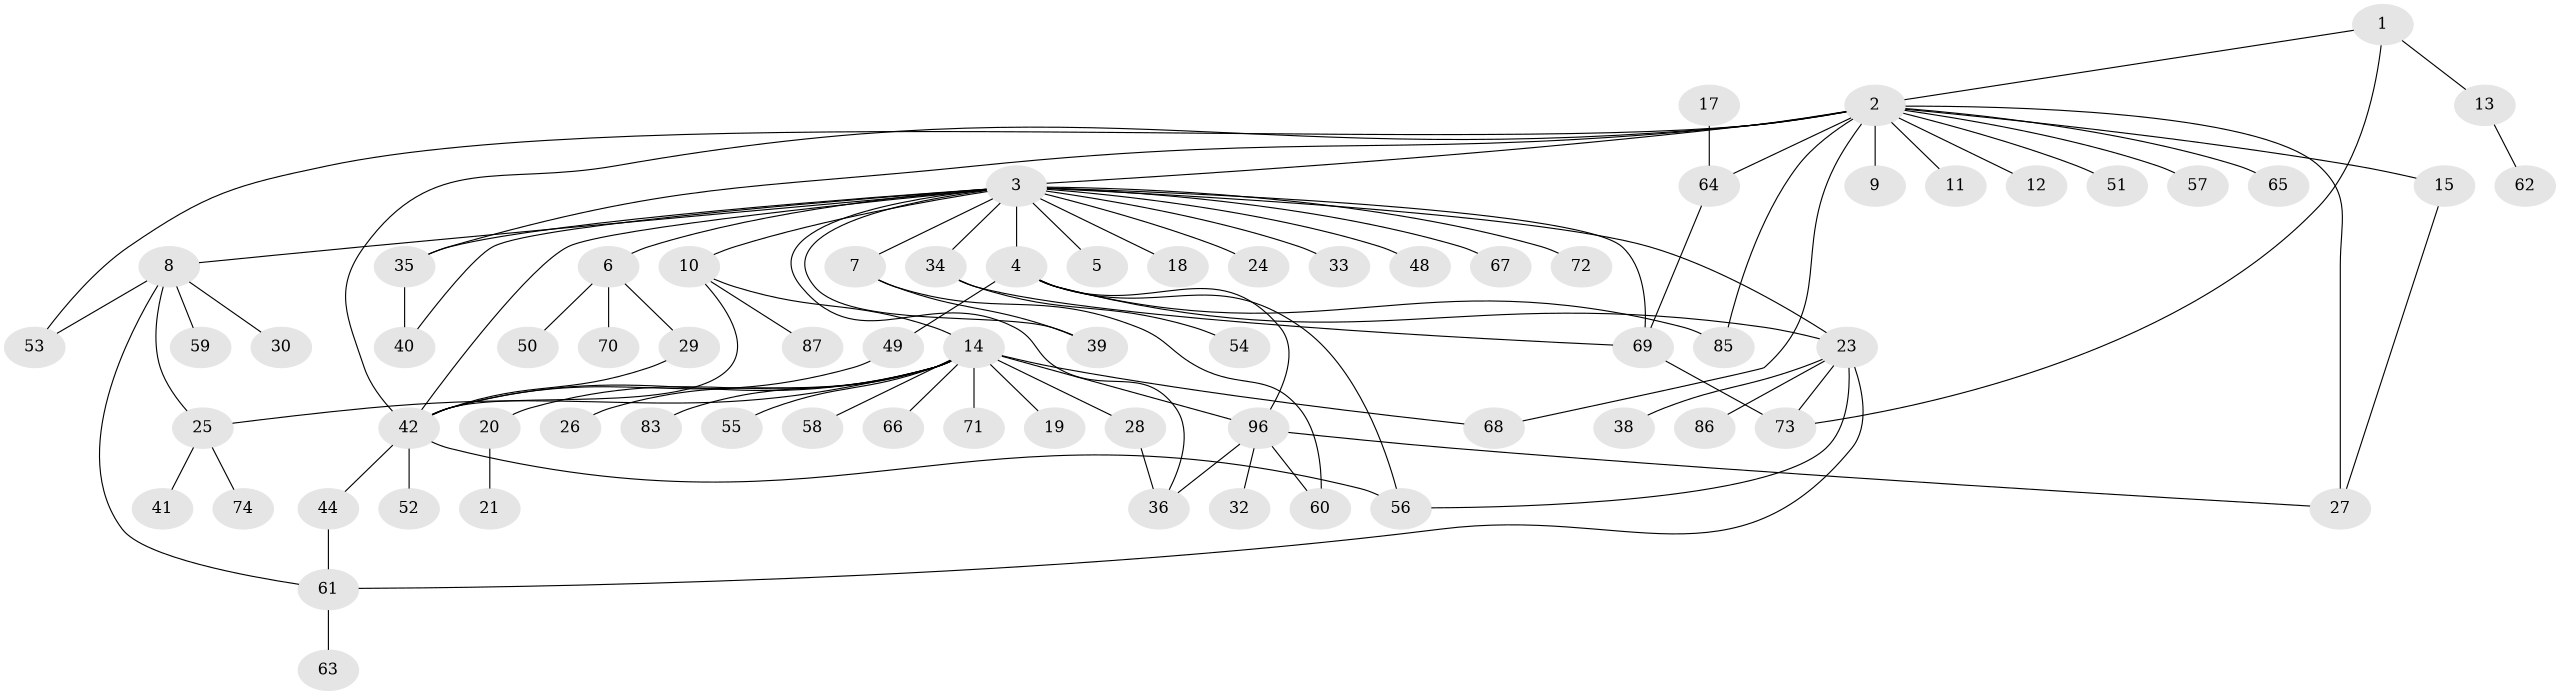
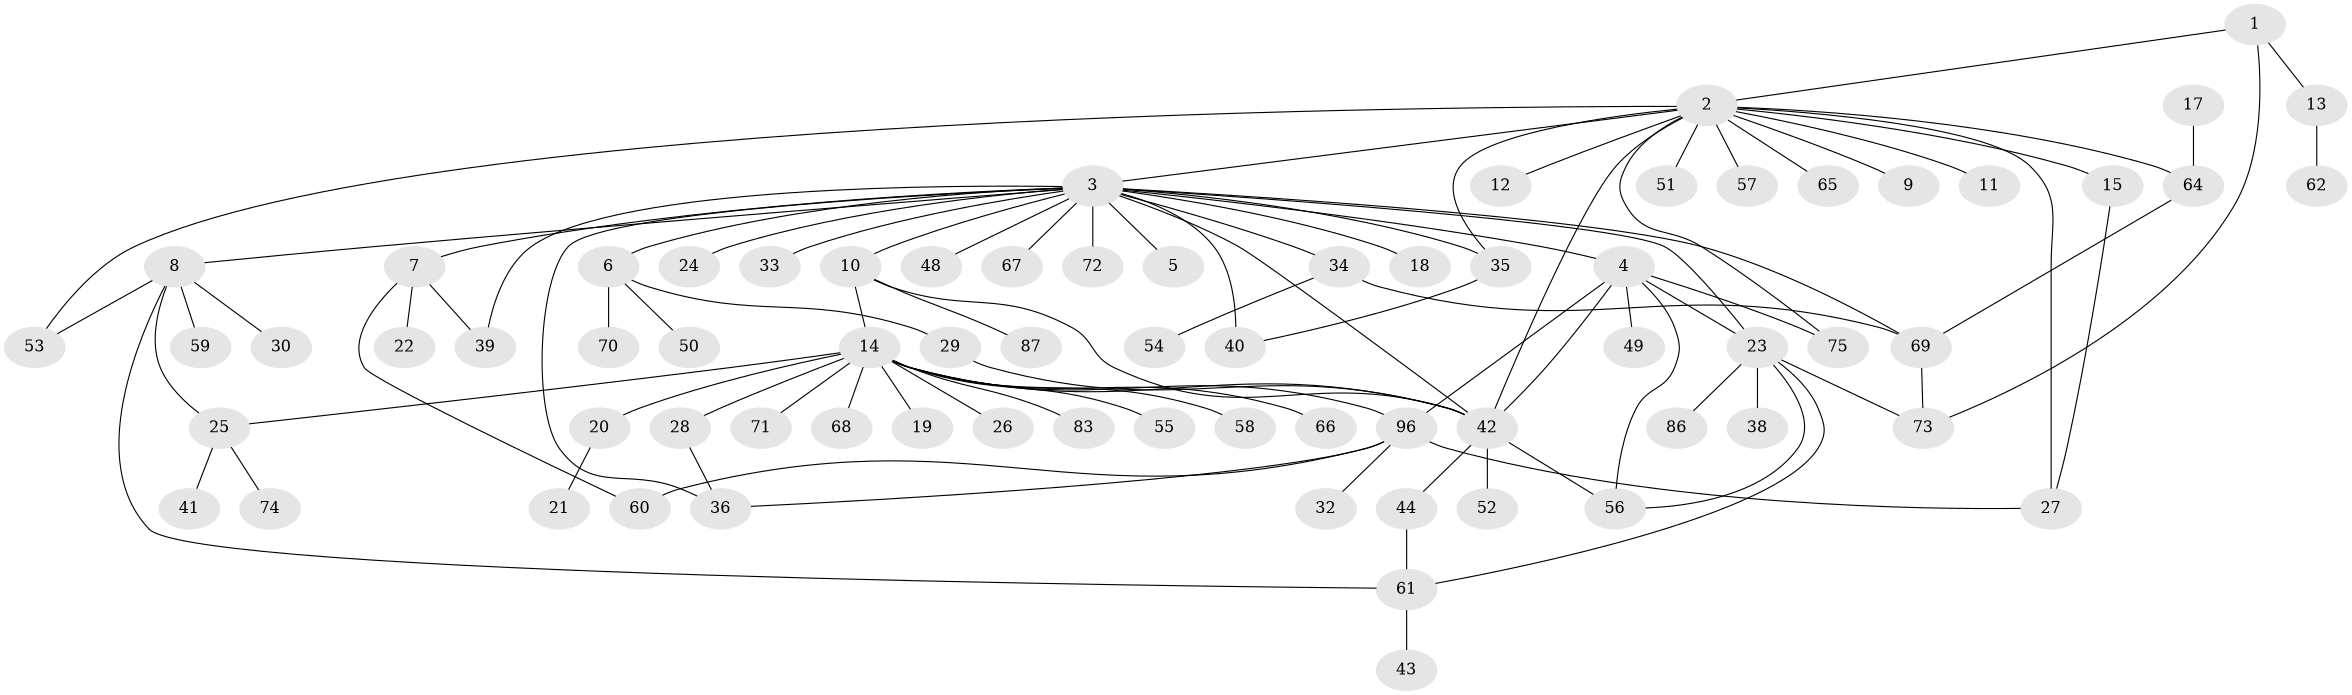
node "22": added
node "85": label "85" -> "75"
edge "2" -- "68": removed
edge "49" -- "42": now "4" -- "42"
node "63": label "63" -> "43"
